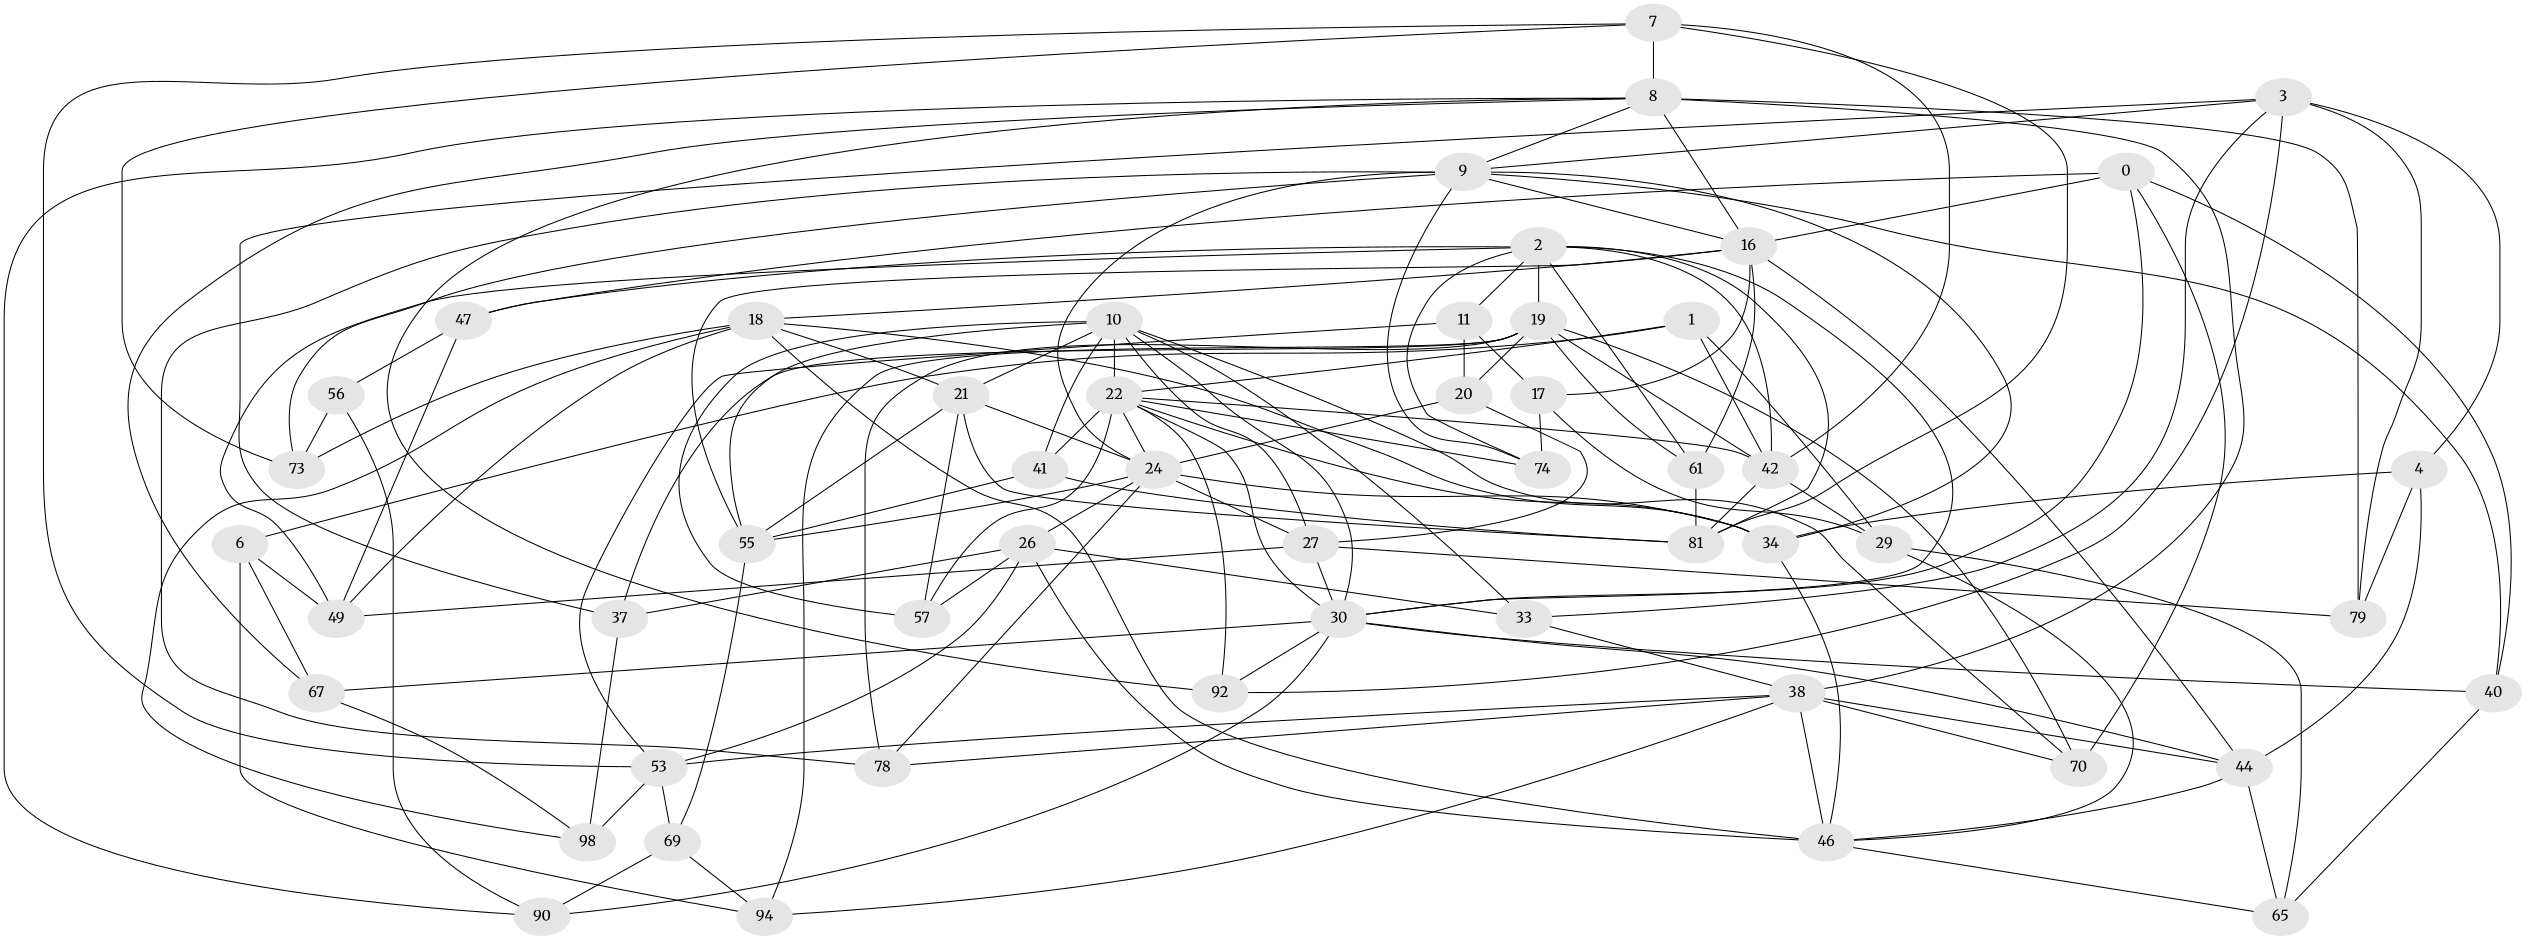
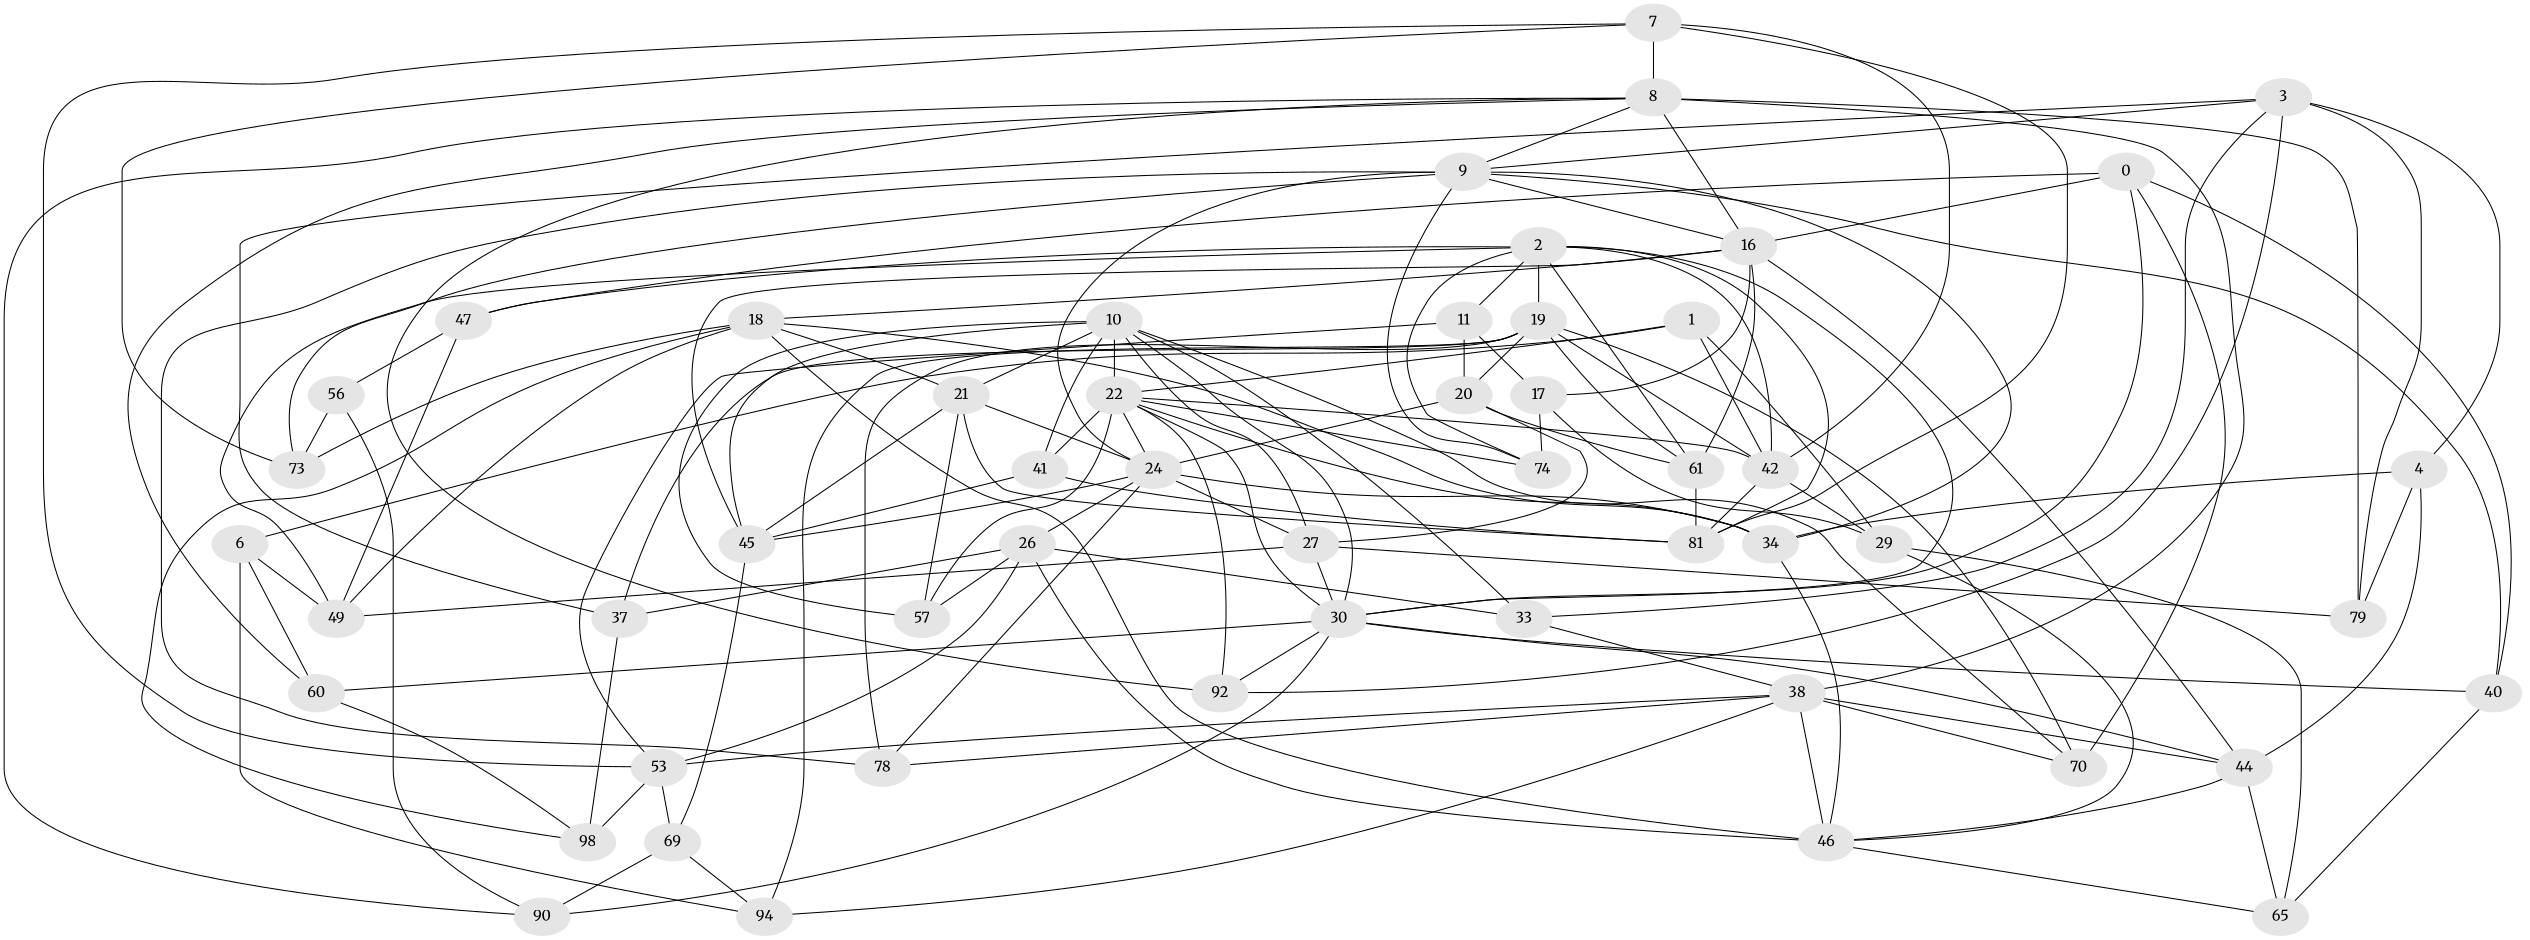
edge "20" -- "61": added
node "55": label "55" -> "45"
node "67": label "67" -> "60"
